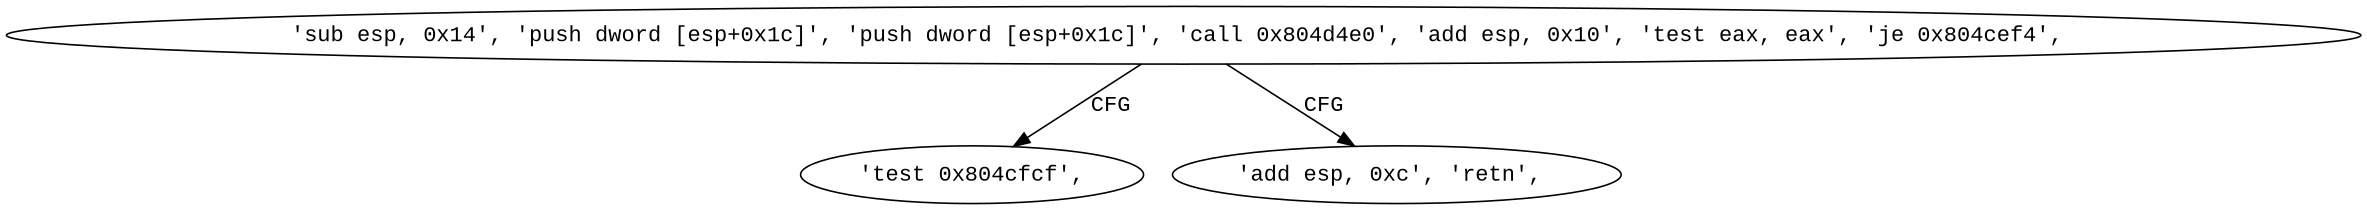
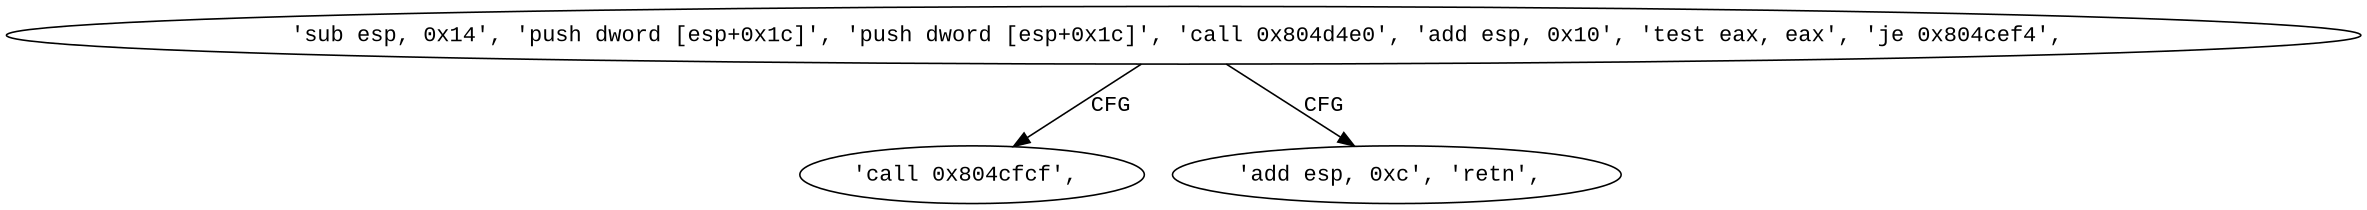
node "'test 0x804cfcf',": label "'test 0x804cfcf'," -> "'call 0x804cfcf',"
